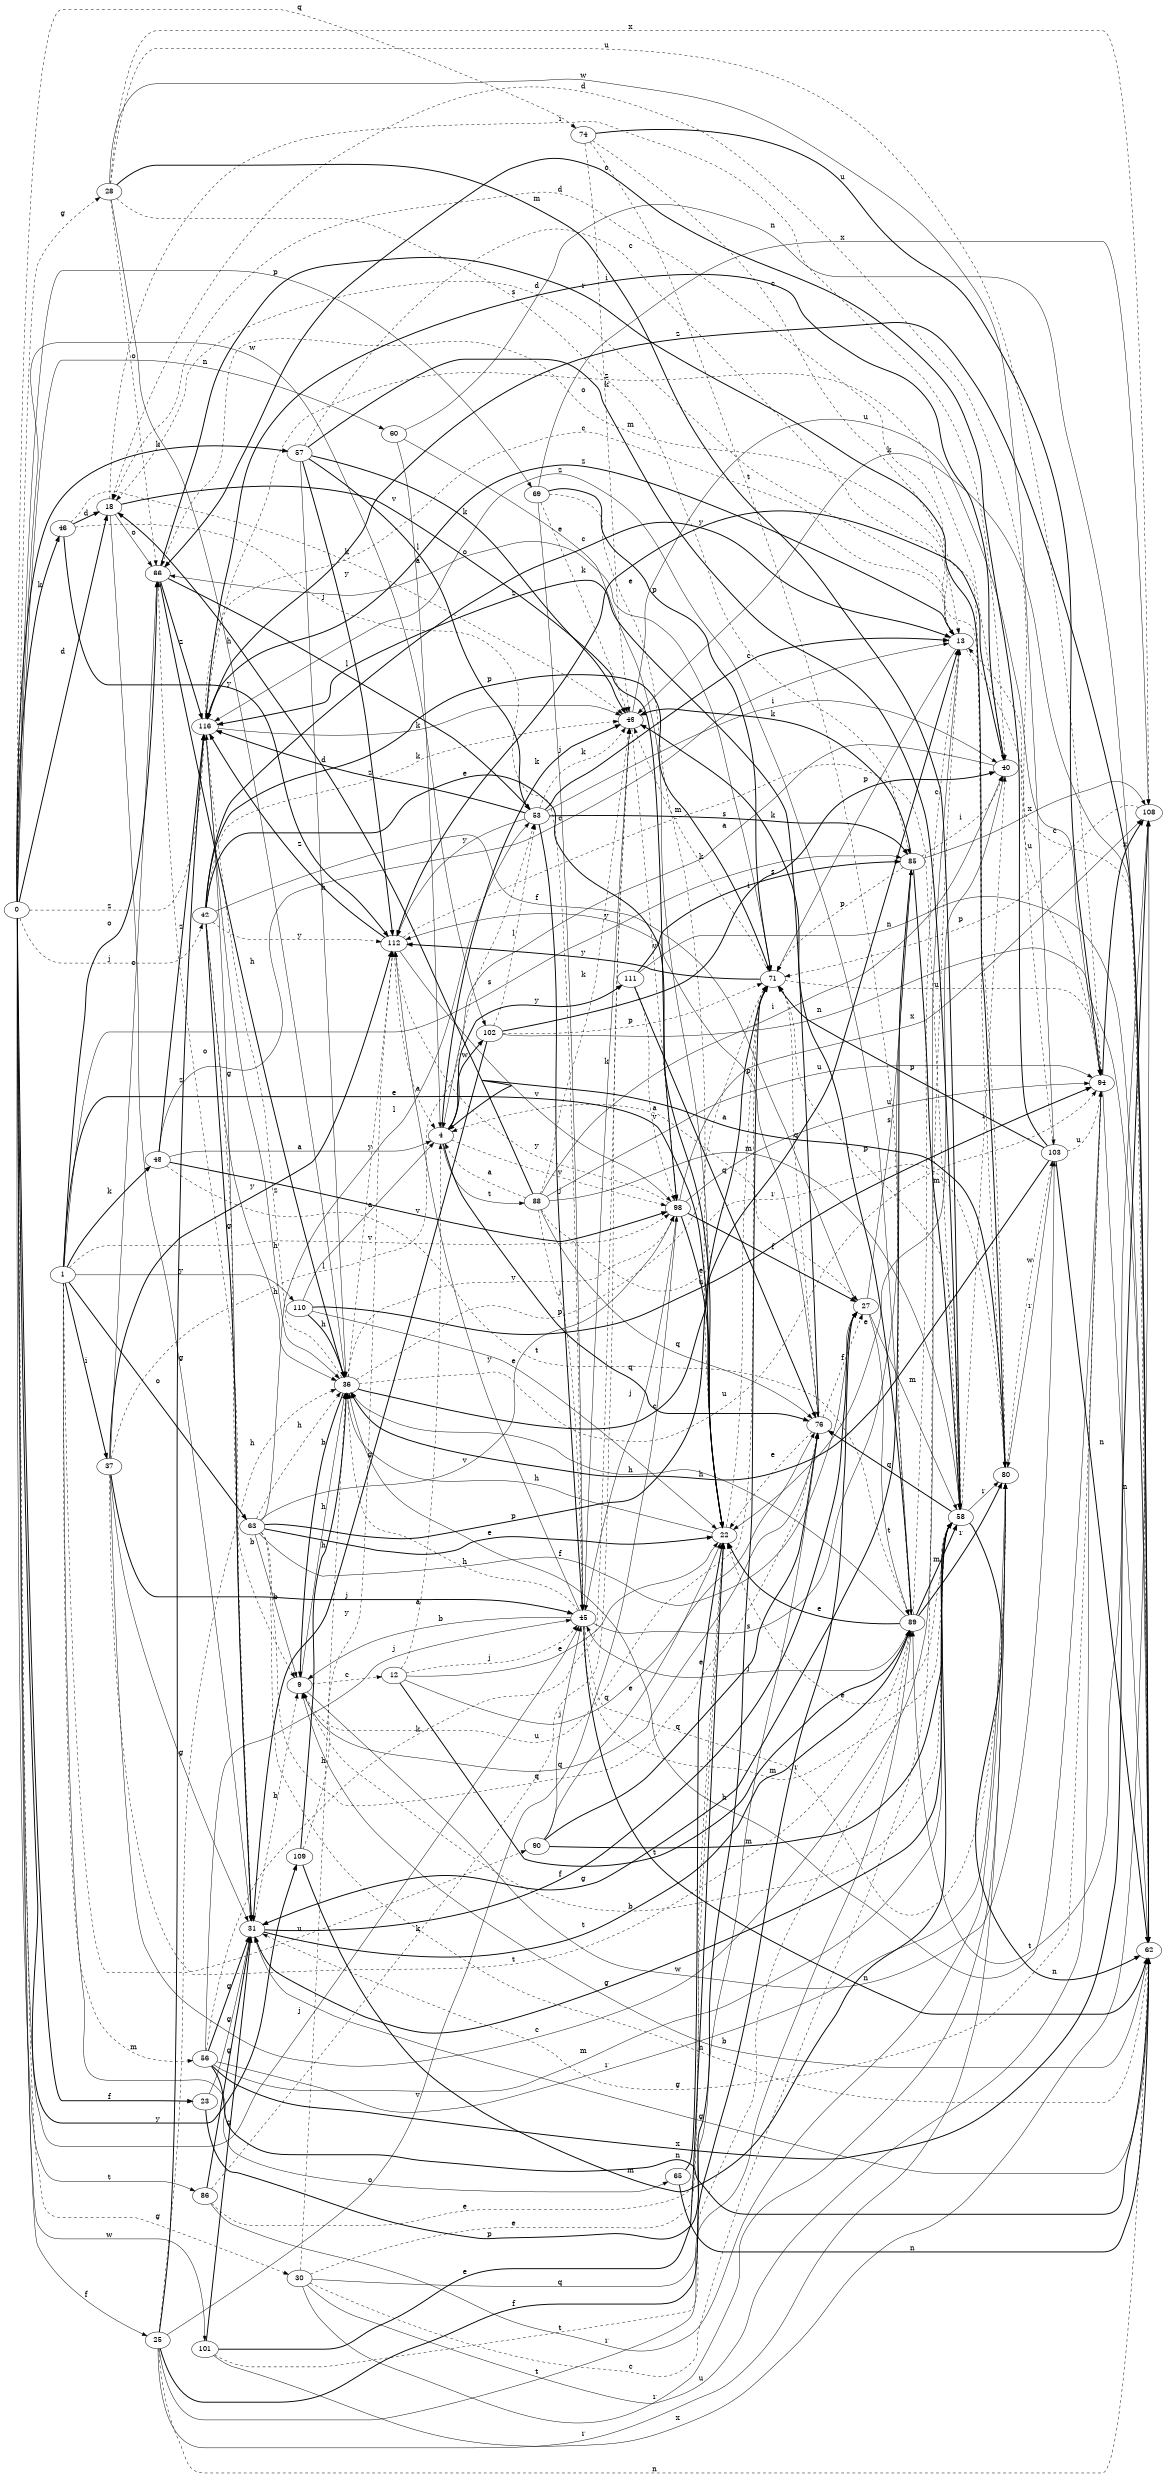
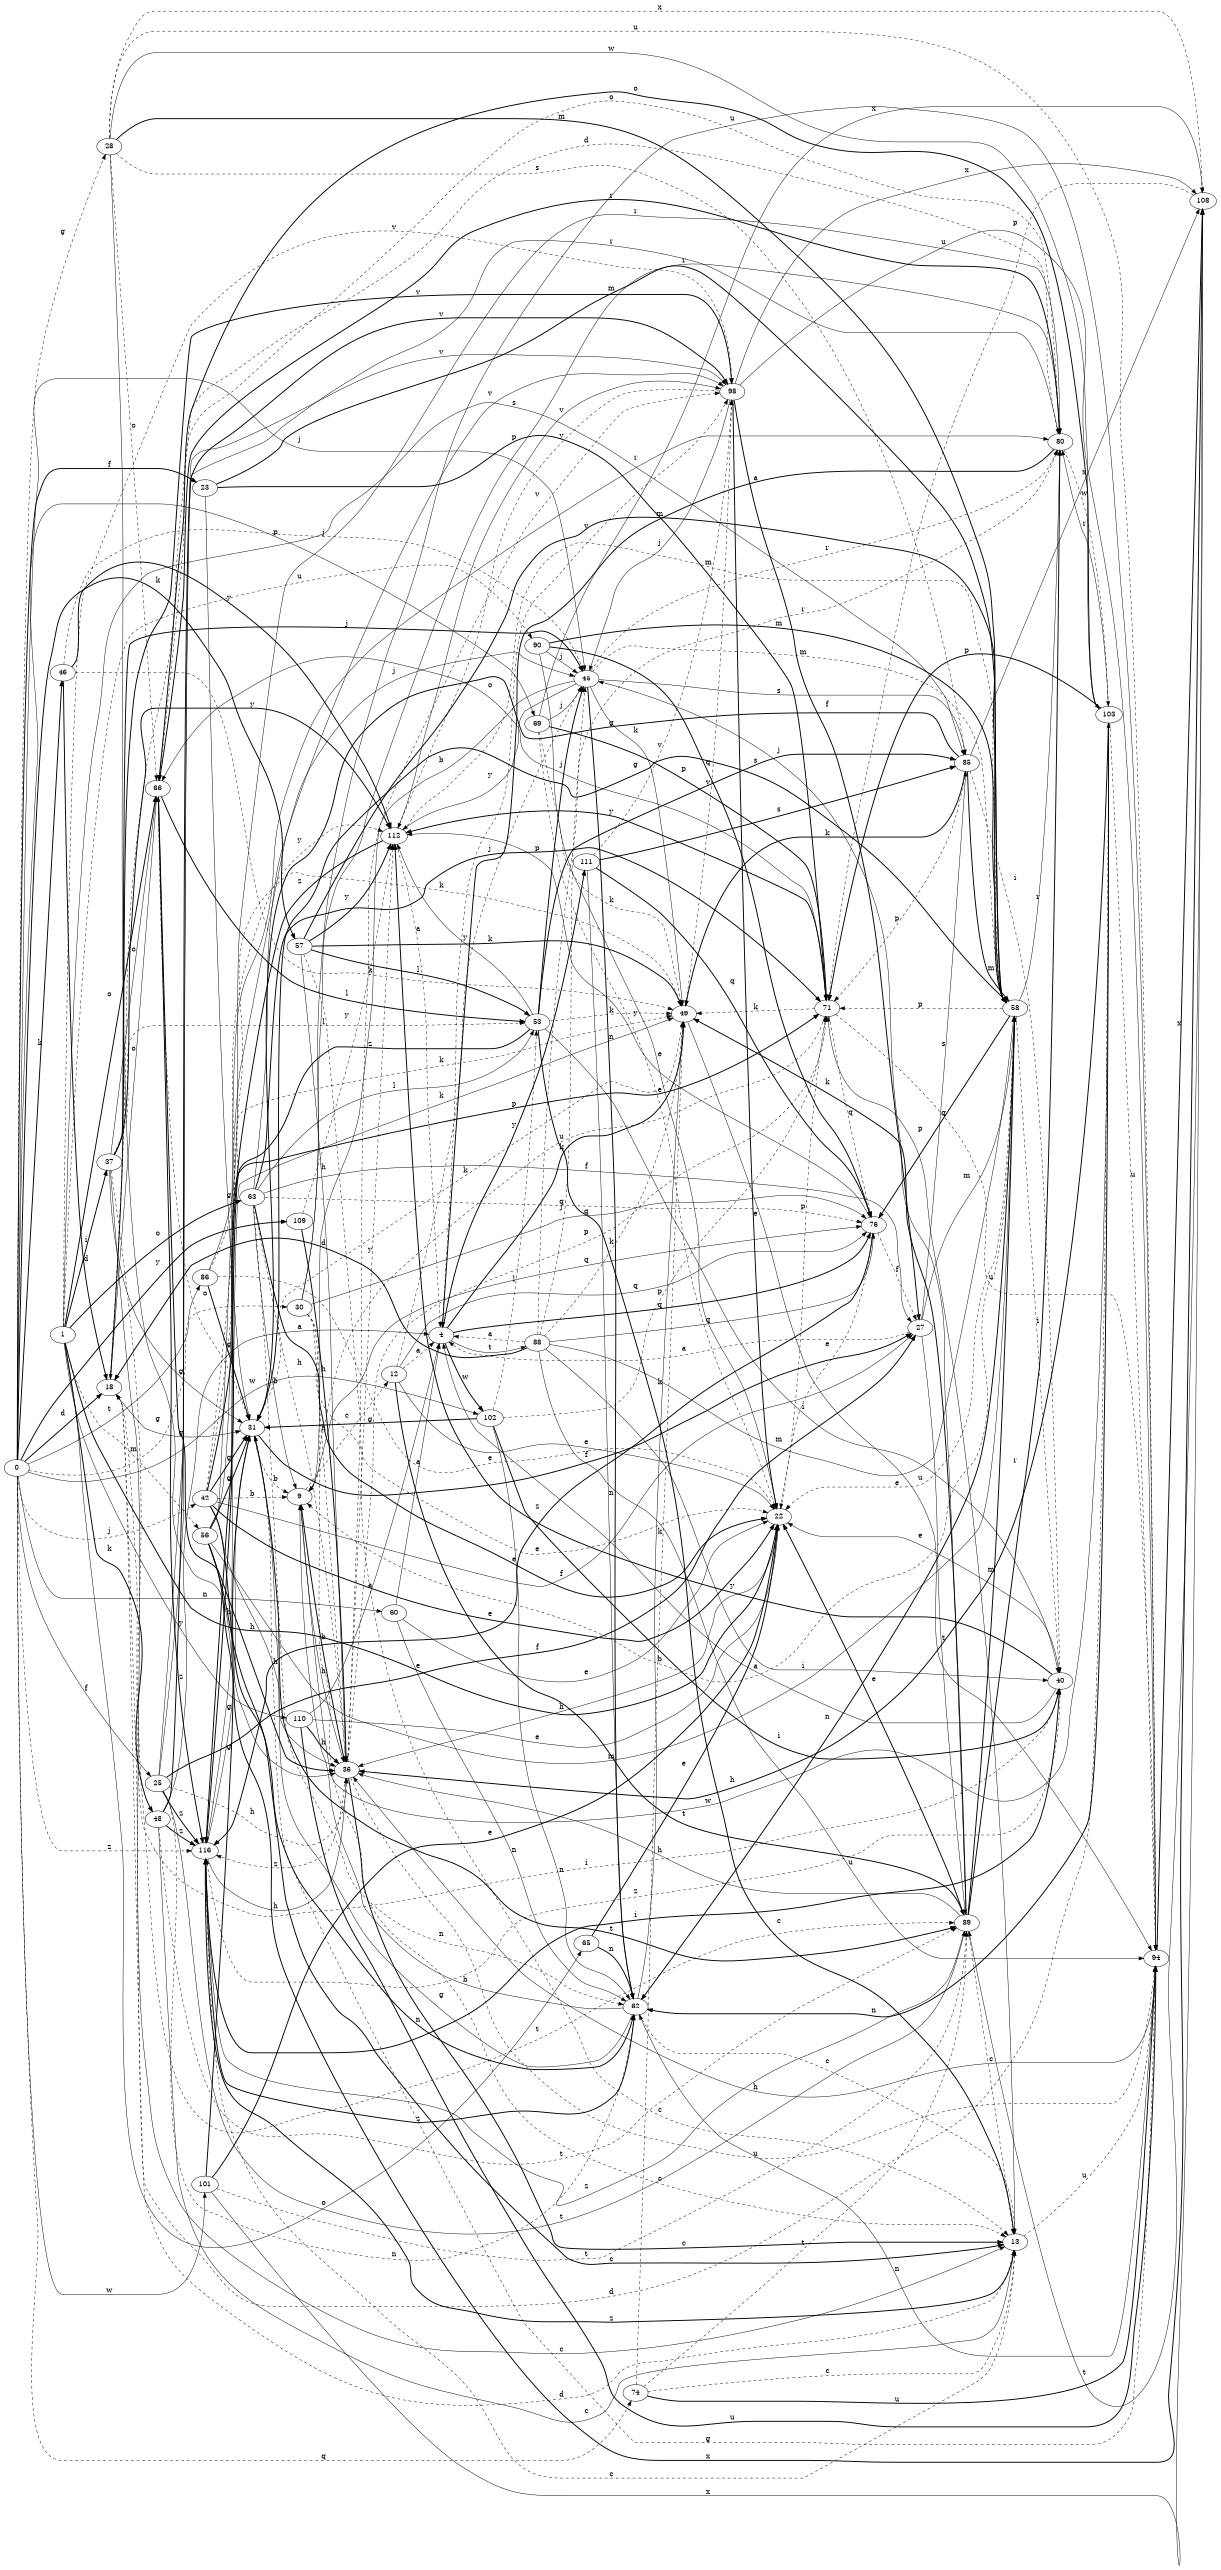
edge "56" -> "49": now "31" -> "49"
edge "45" -> "36": removed, label "h"
edge "109" -> "58": now "23" -> "58"
